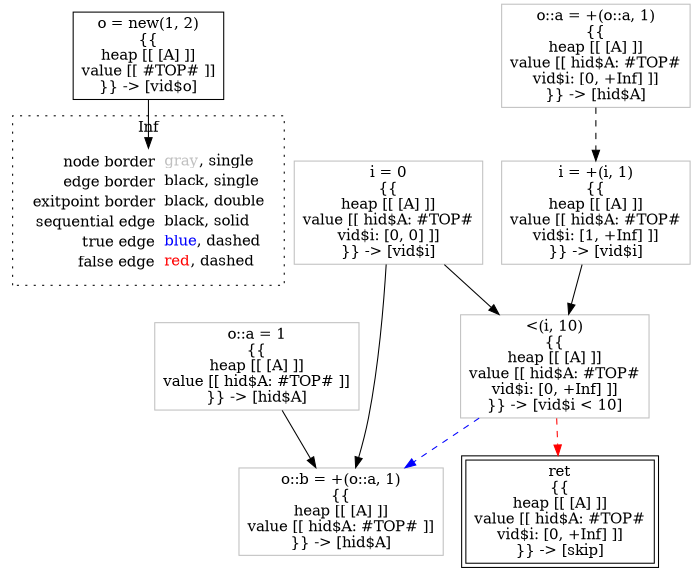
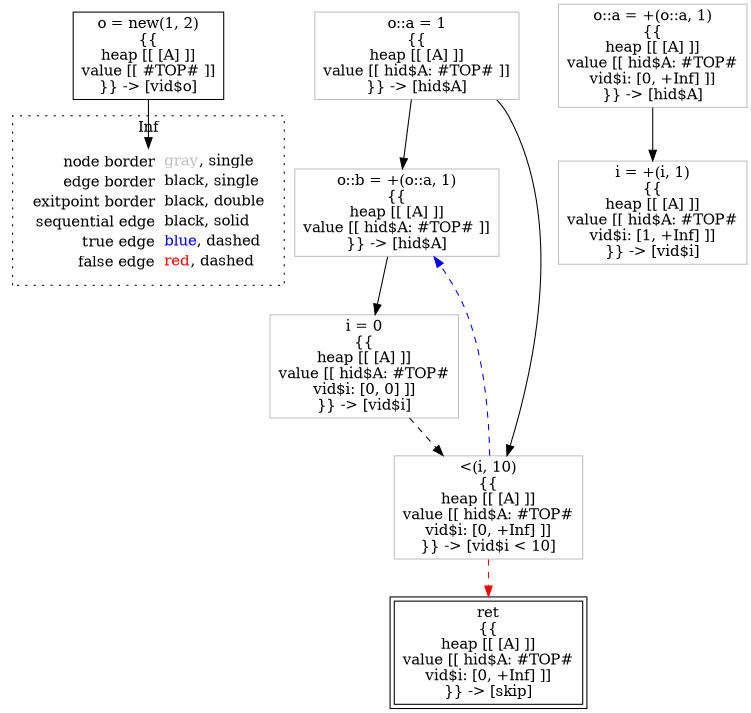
edge "o::a = +(o::a, 1)" -> "i = +(i, 1)": style dashed -> solid
edge "i = +(i, 1)" -> "<(i, 10)": now "o::a = 1" -> "<(i, 10)"
edge "i = 0" -> "<(i, 10)": style solid -> dashed
edge "i = 0" -> "o::b = +(o::a, 1)": reversed
